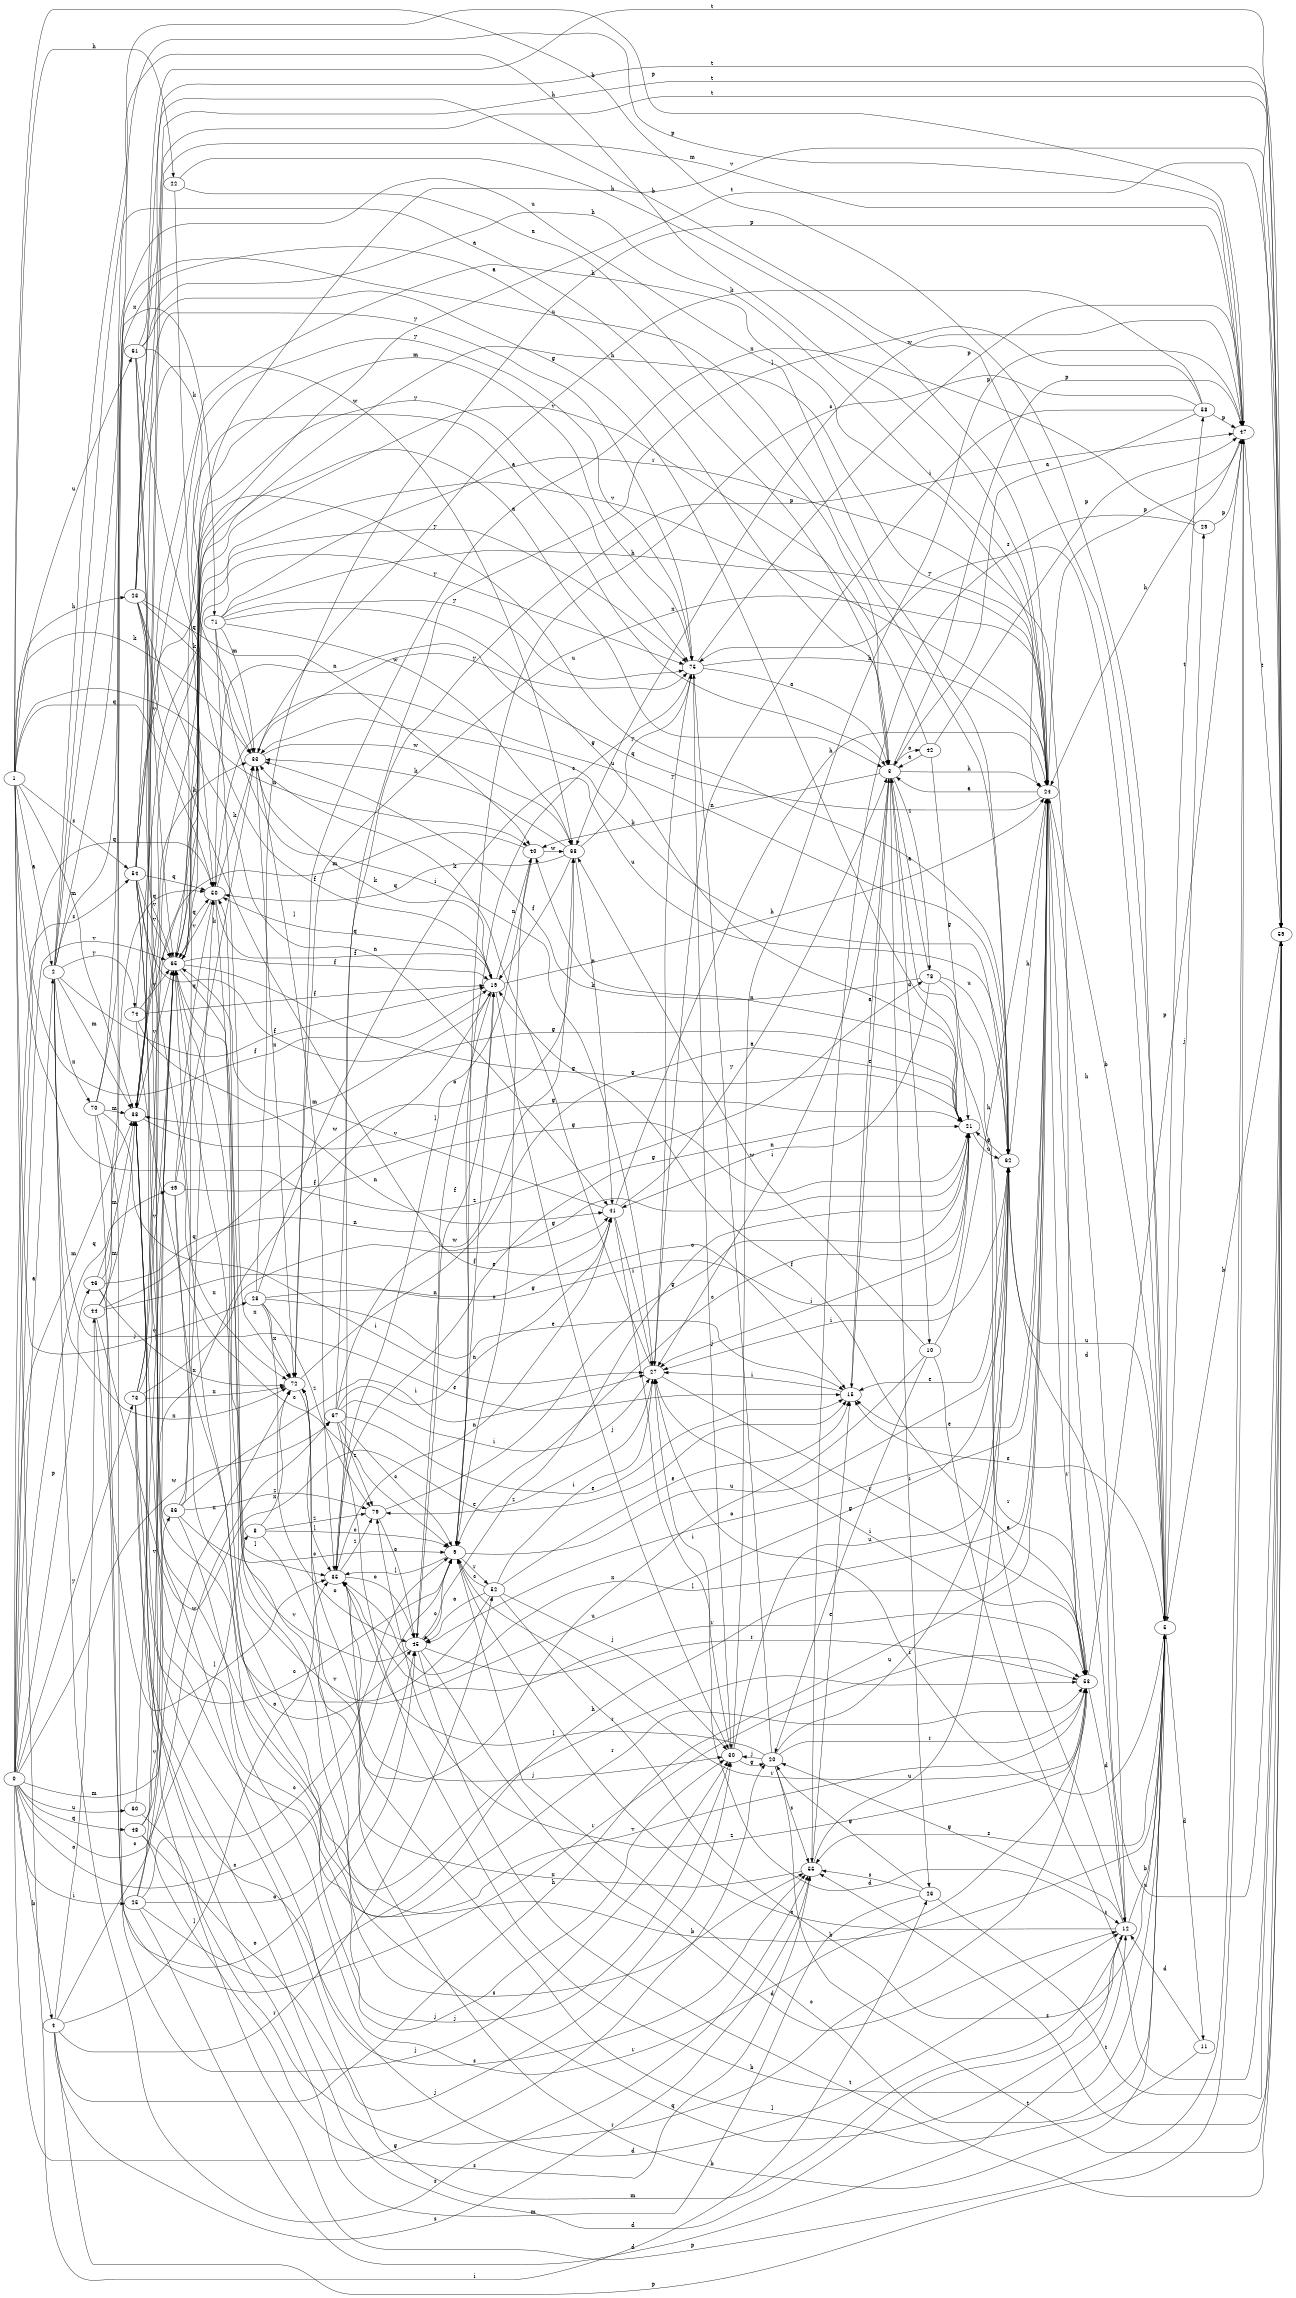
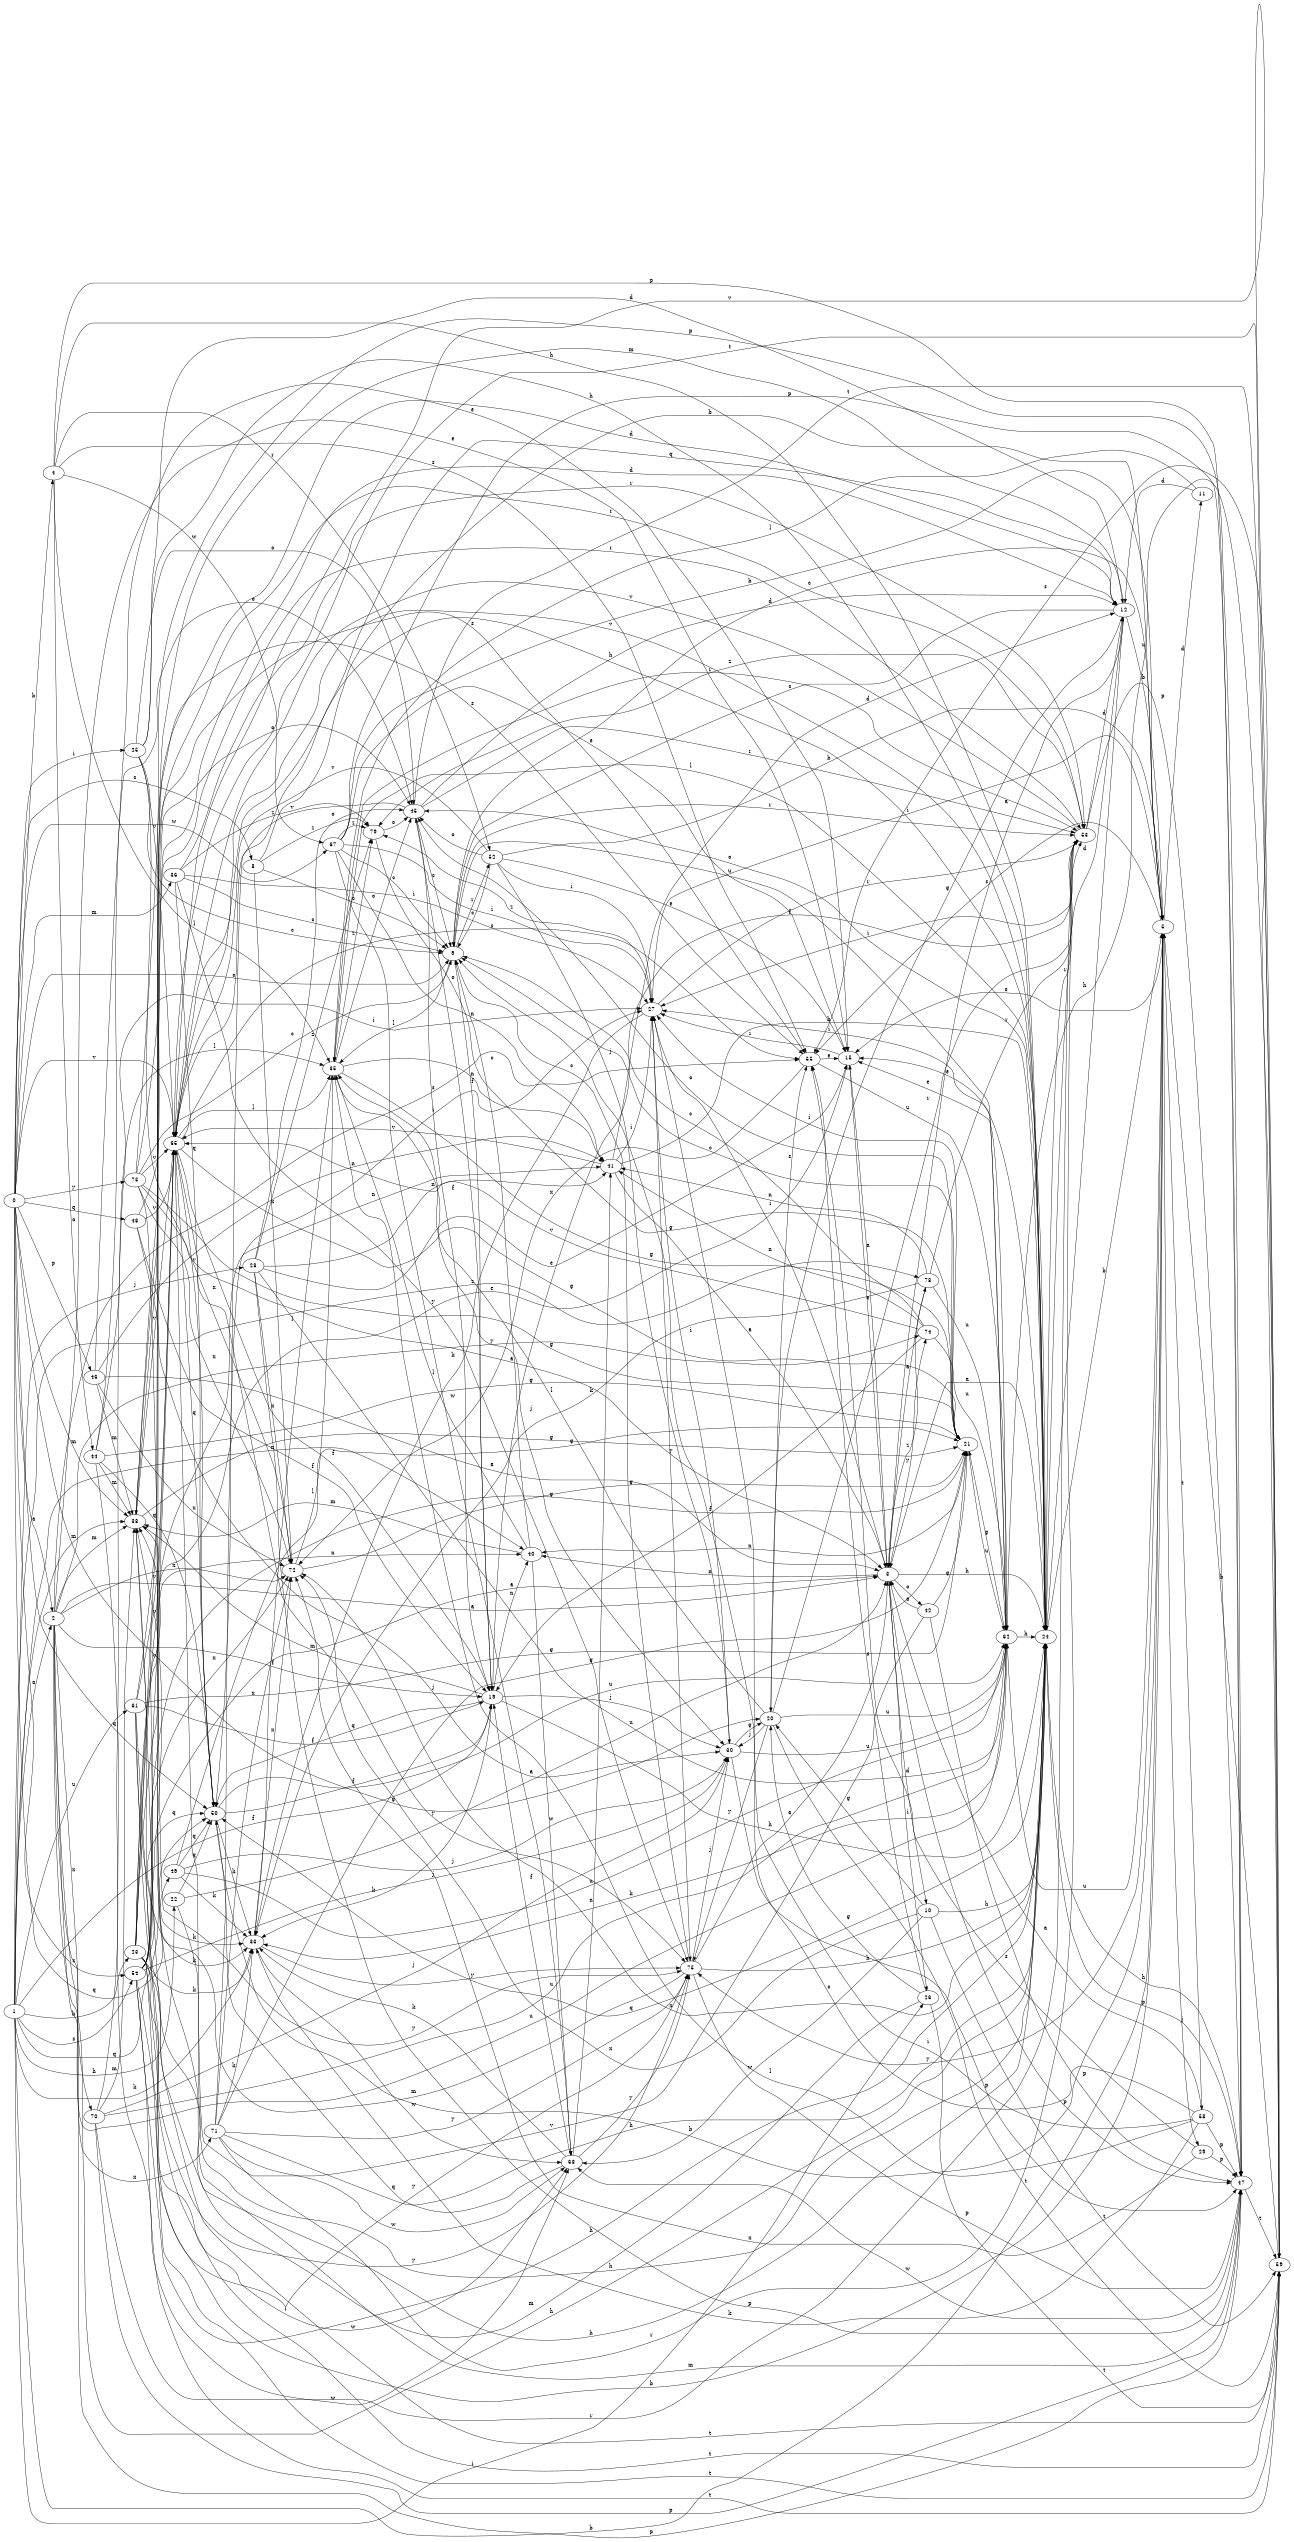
edge "71" -> "33": label "m" -> "k"
edge "3" -> "74": added, label "y"
node "60": removed
